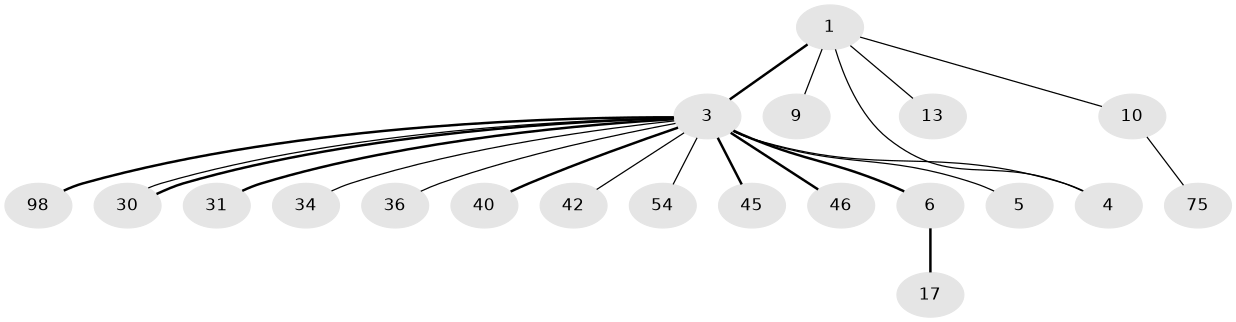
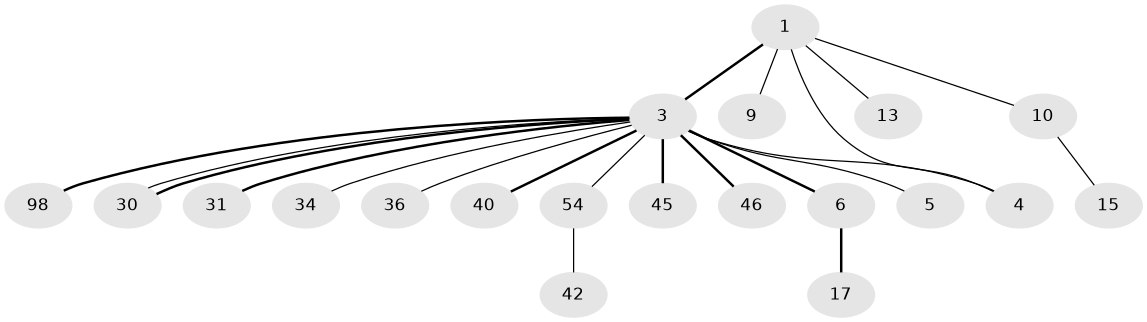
edge "3" -- "42": now "54" -- "42"
node "75": label "75" -> "15"
